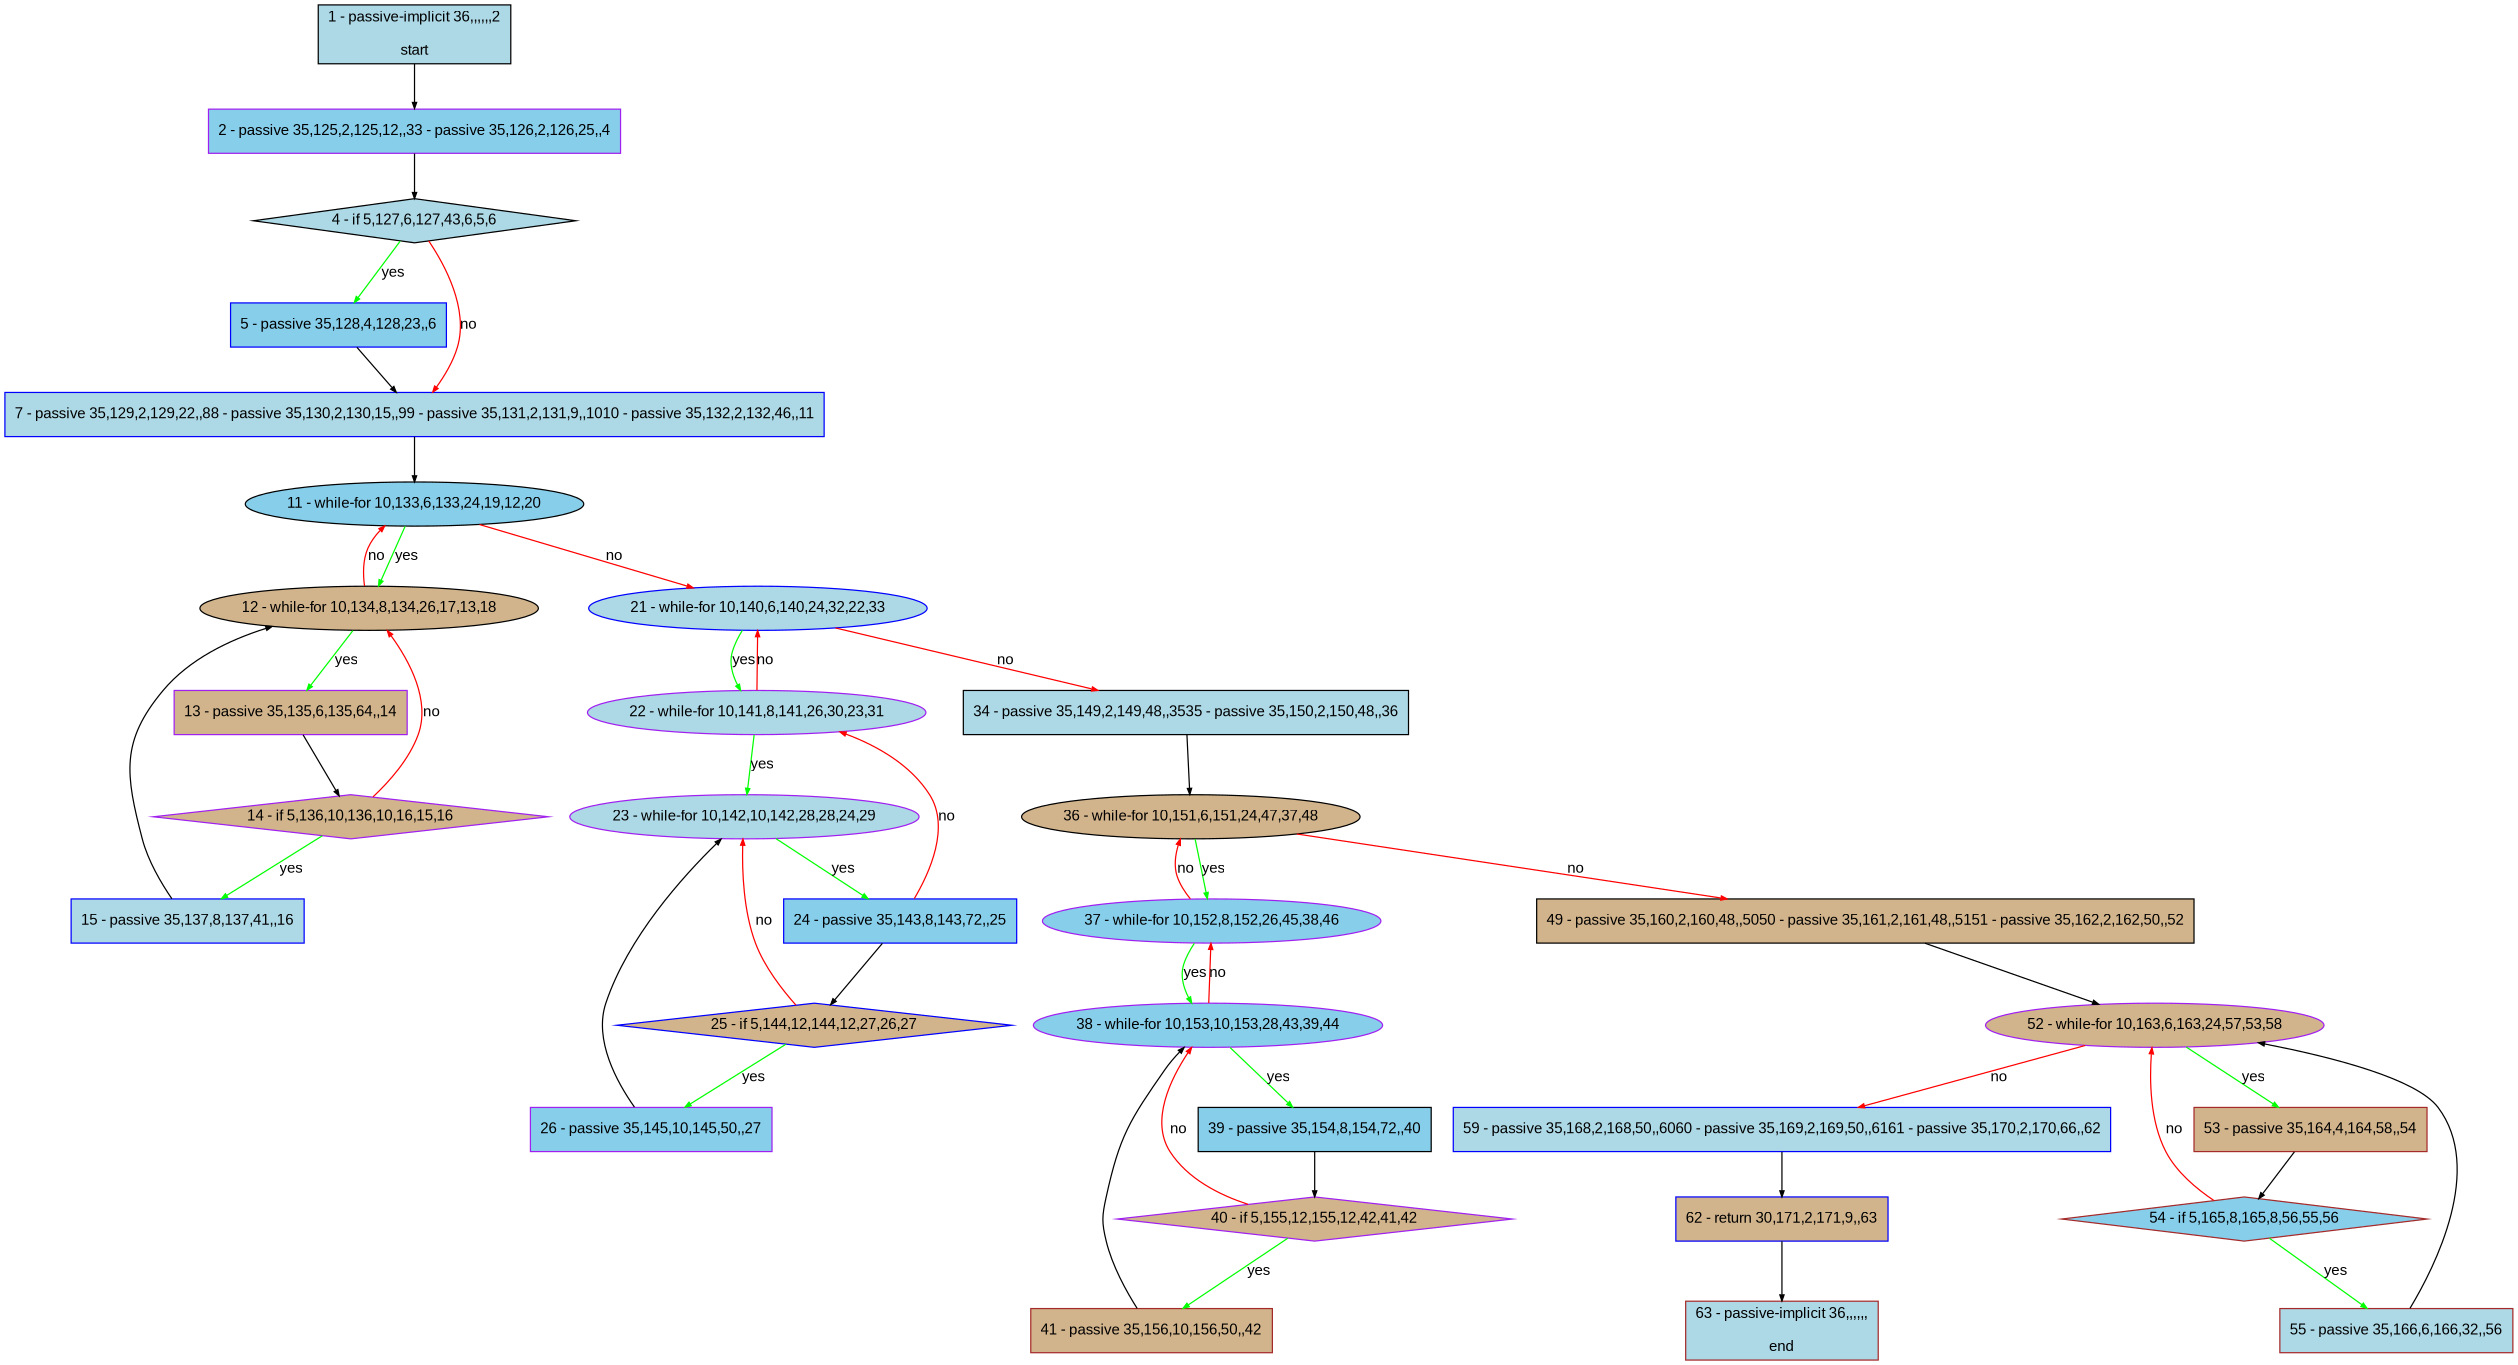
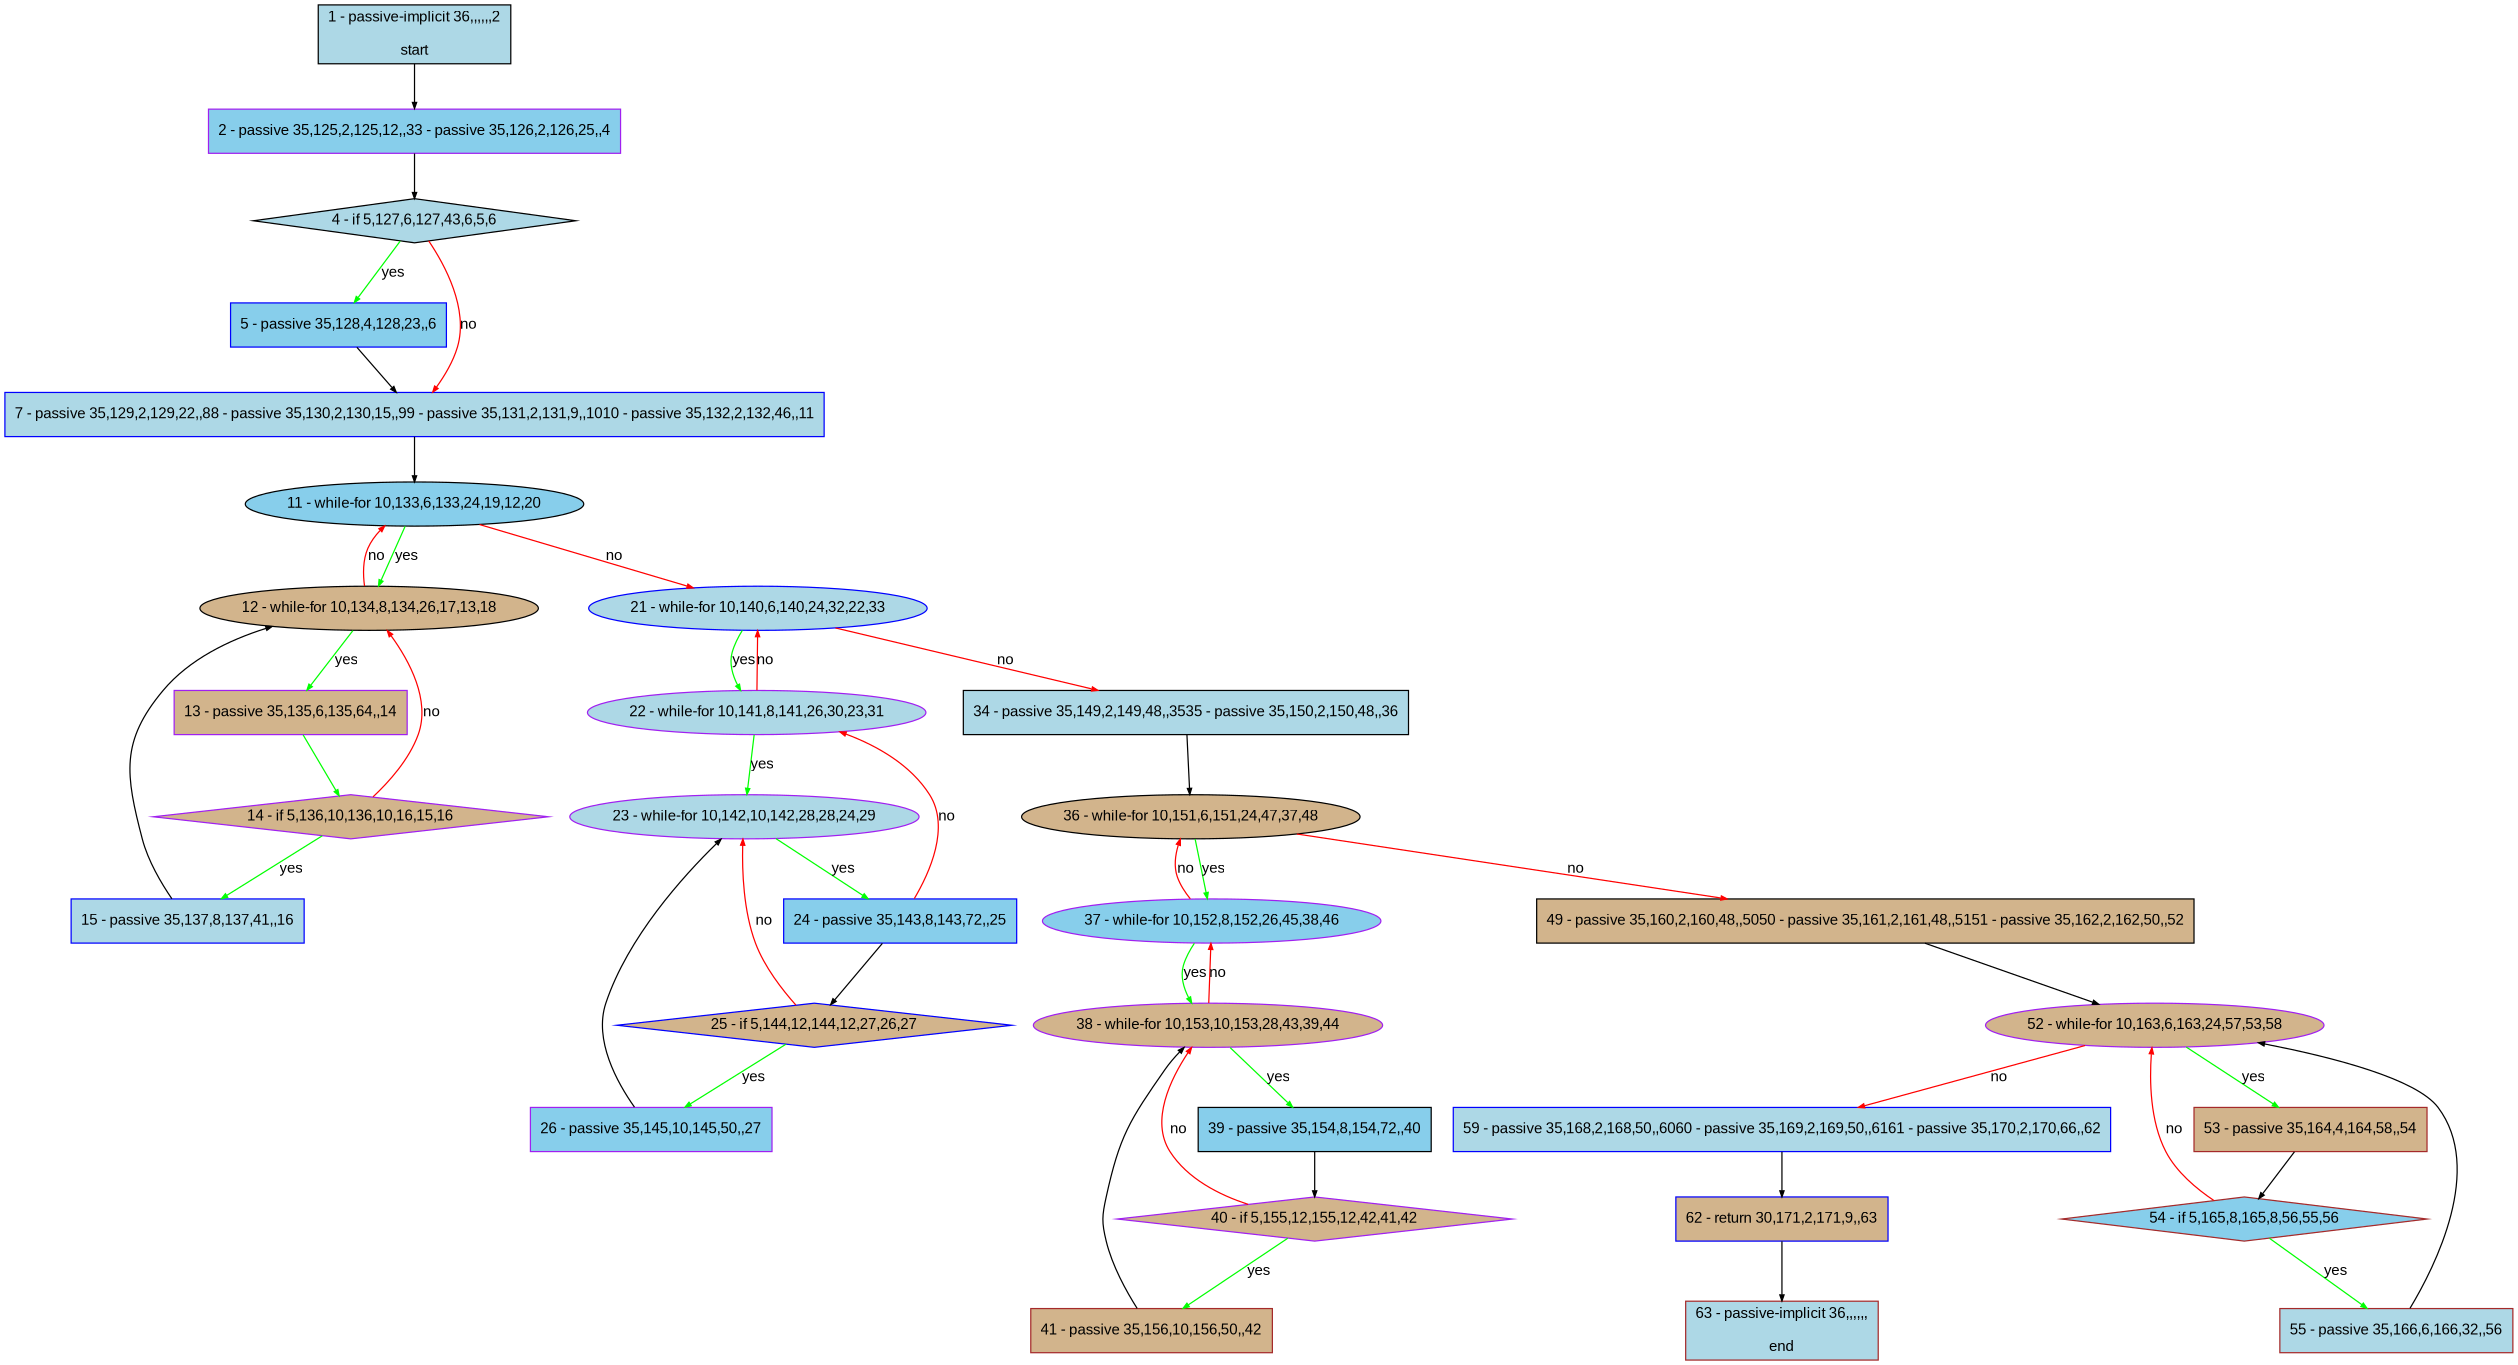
edge "13 - passive 35,135,6,135,64,,14" -> "14 - if 5,136,10,136,10,16,15,16": color #000000 -> #00ff00
node "38 - while-for 10,153,10,153,28,43,39,44": fillcolor skyblue -> tan
